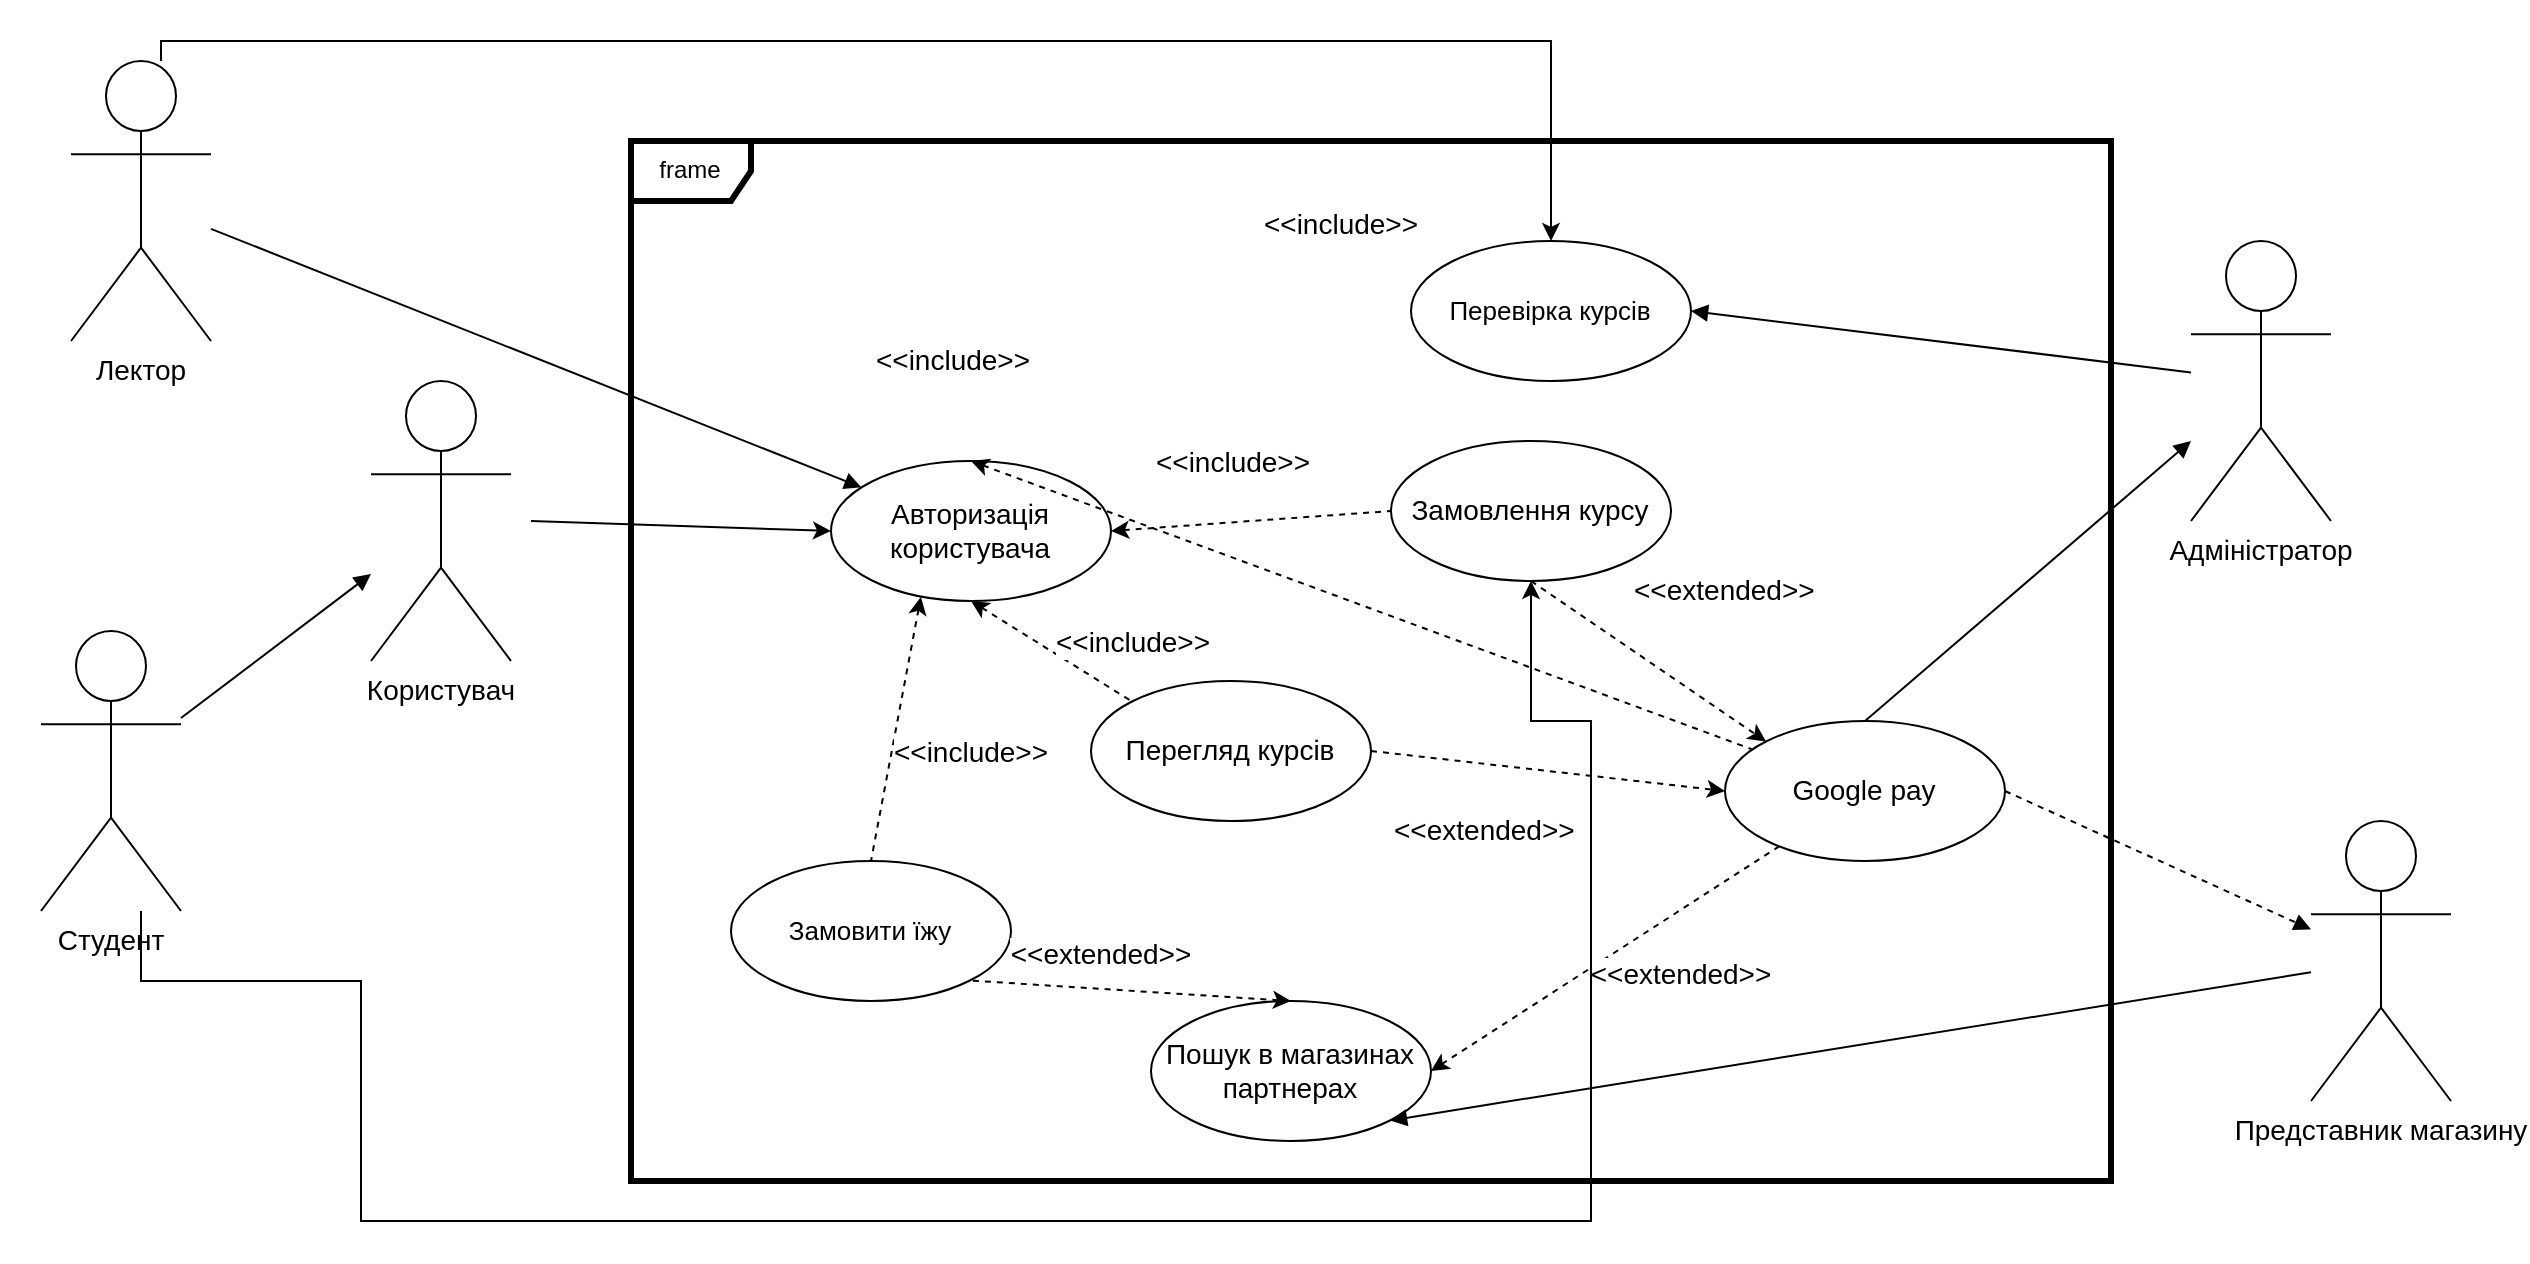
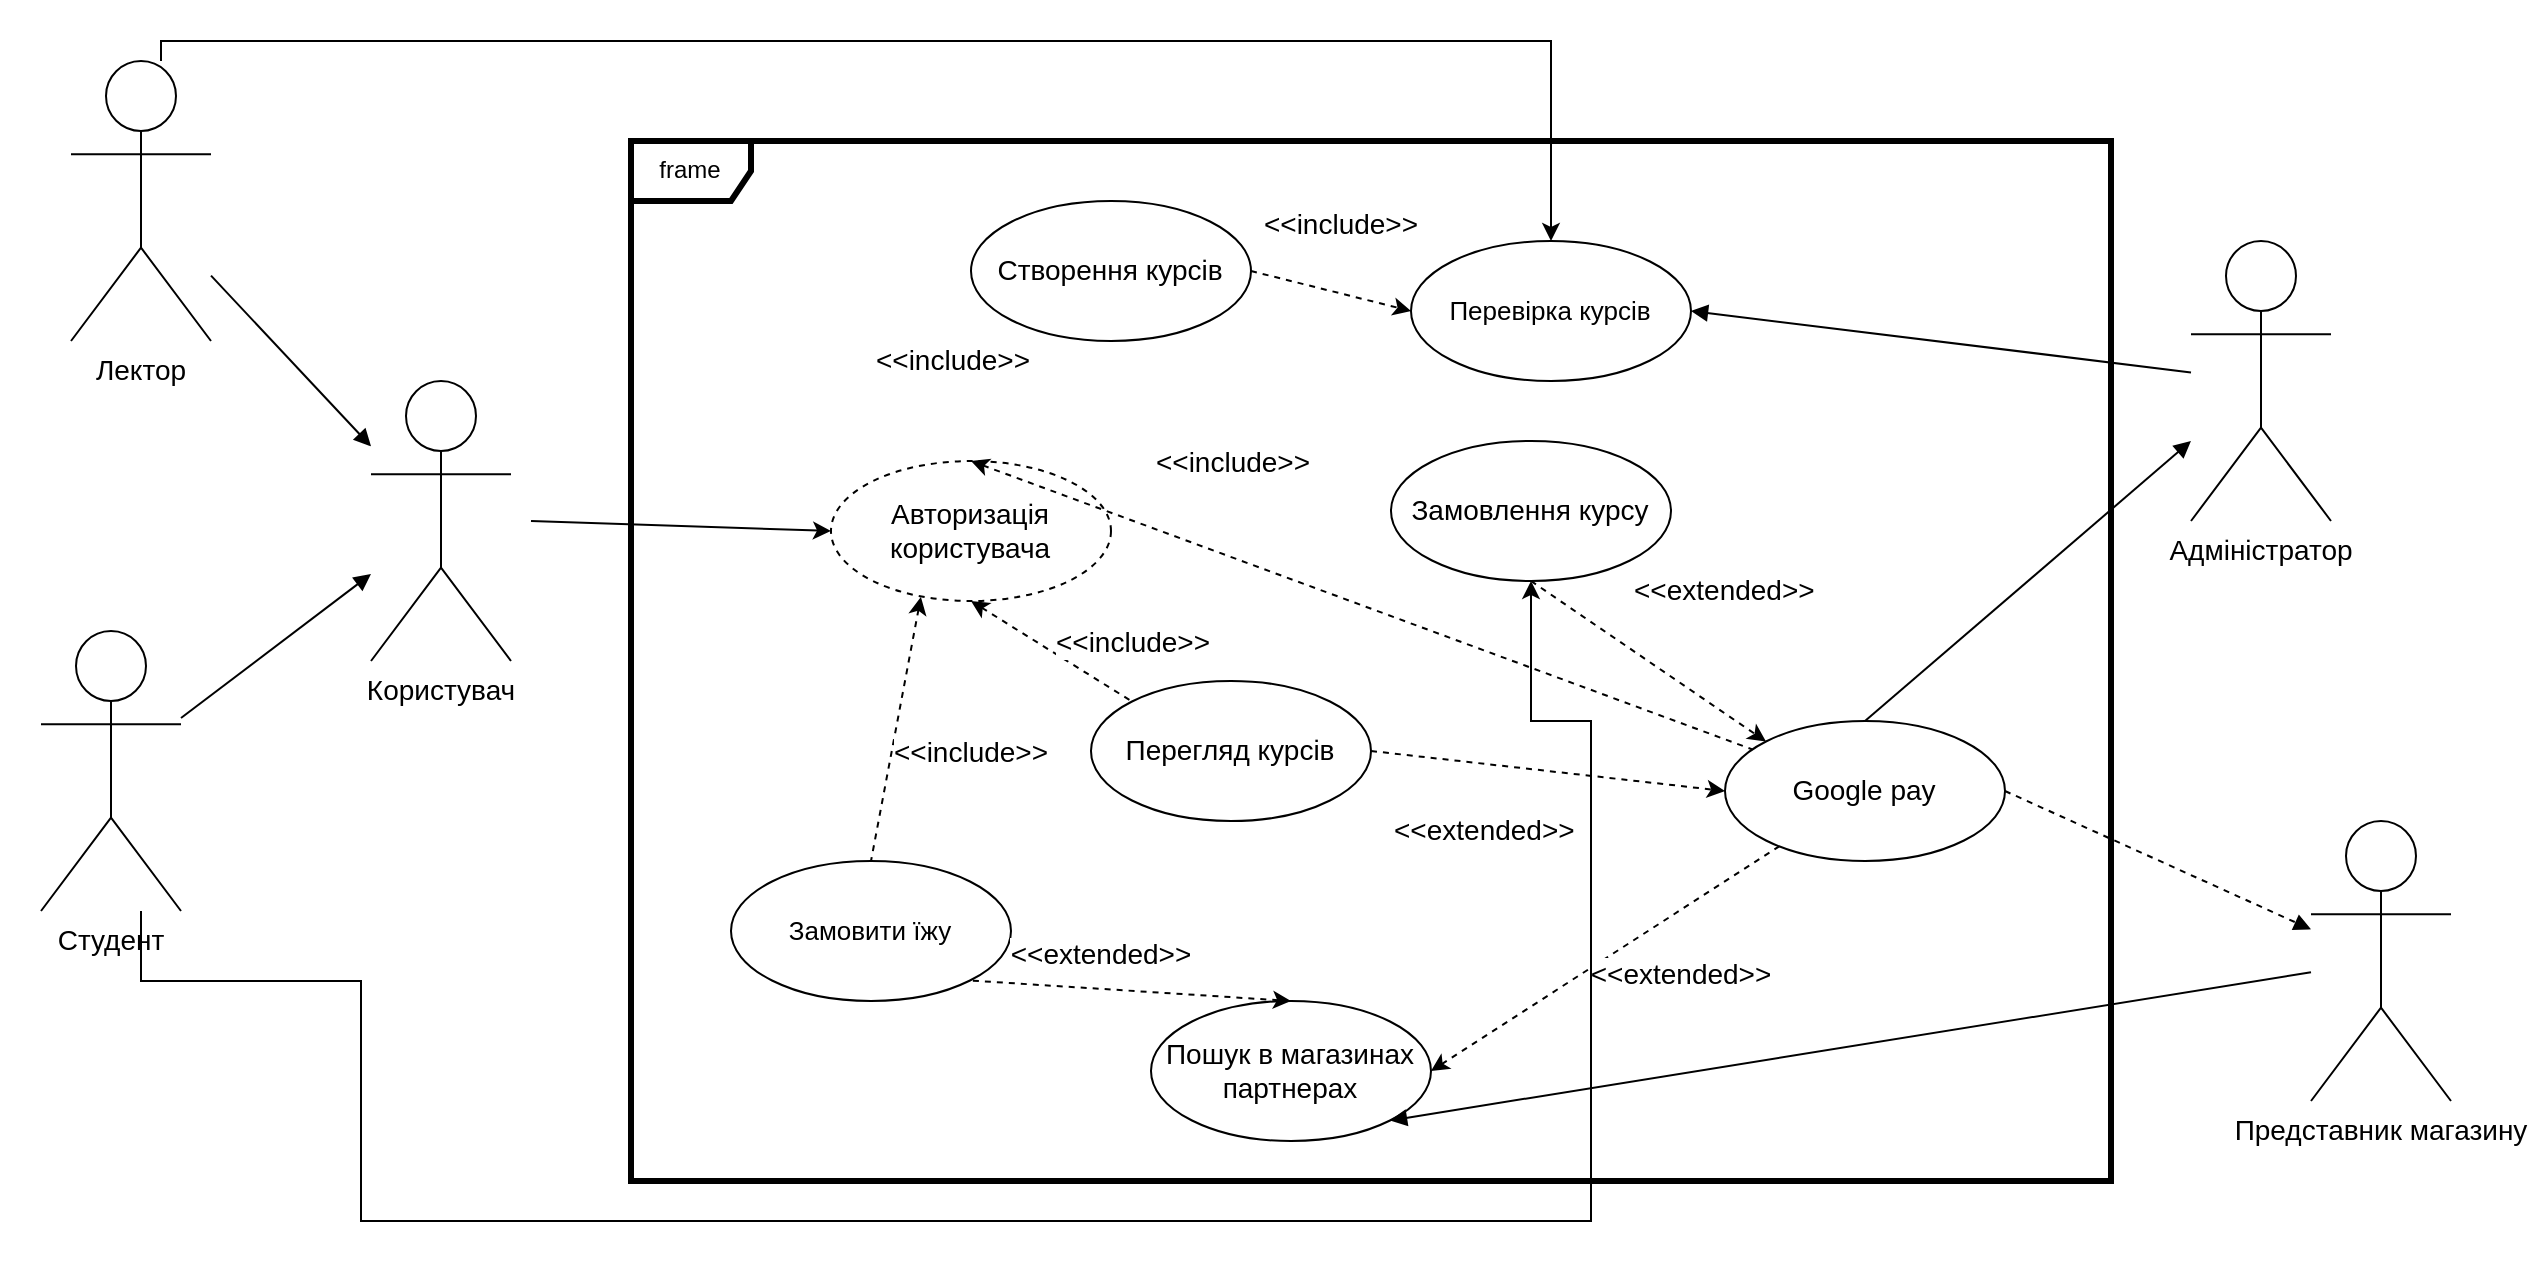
node "Створення курсів": added
edge "Створення курсів" -> "Перевірка курсів": added
edge "Лектор" -> "Авторизація користувача": now "Лектор" -> "Користувач"
edge "Замовлення курсу" -> "Авторизація користувача": removed
node "Авторизація користувача": style solid -> dashed
